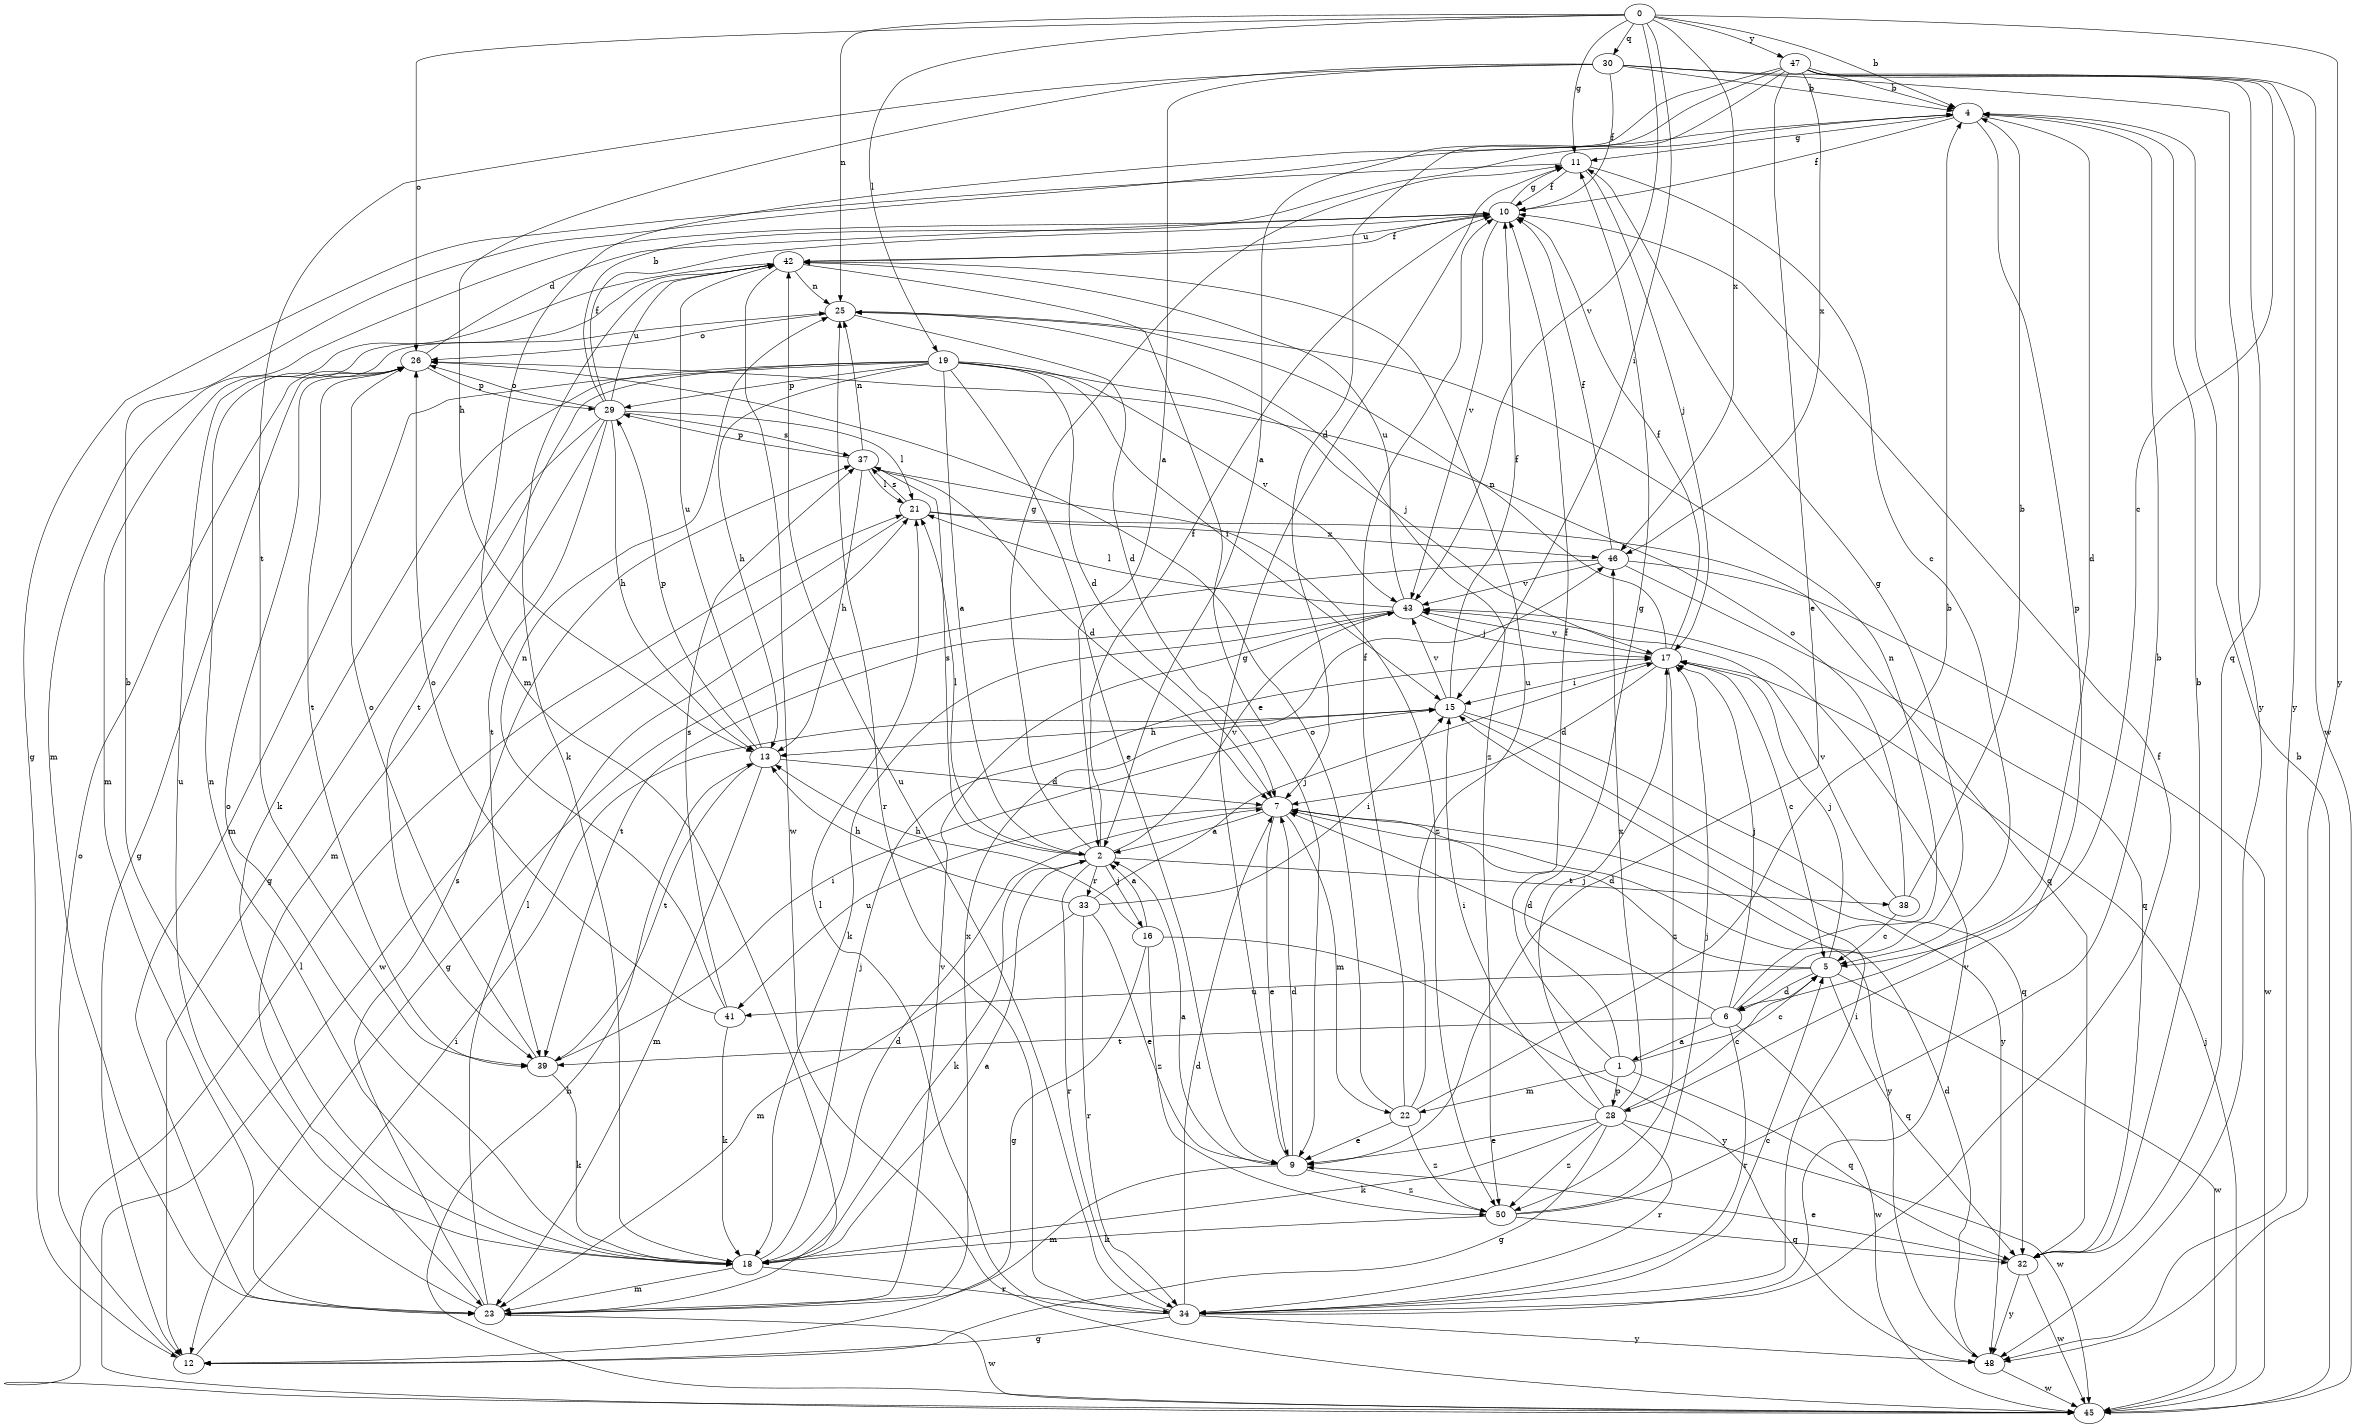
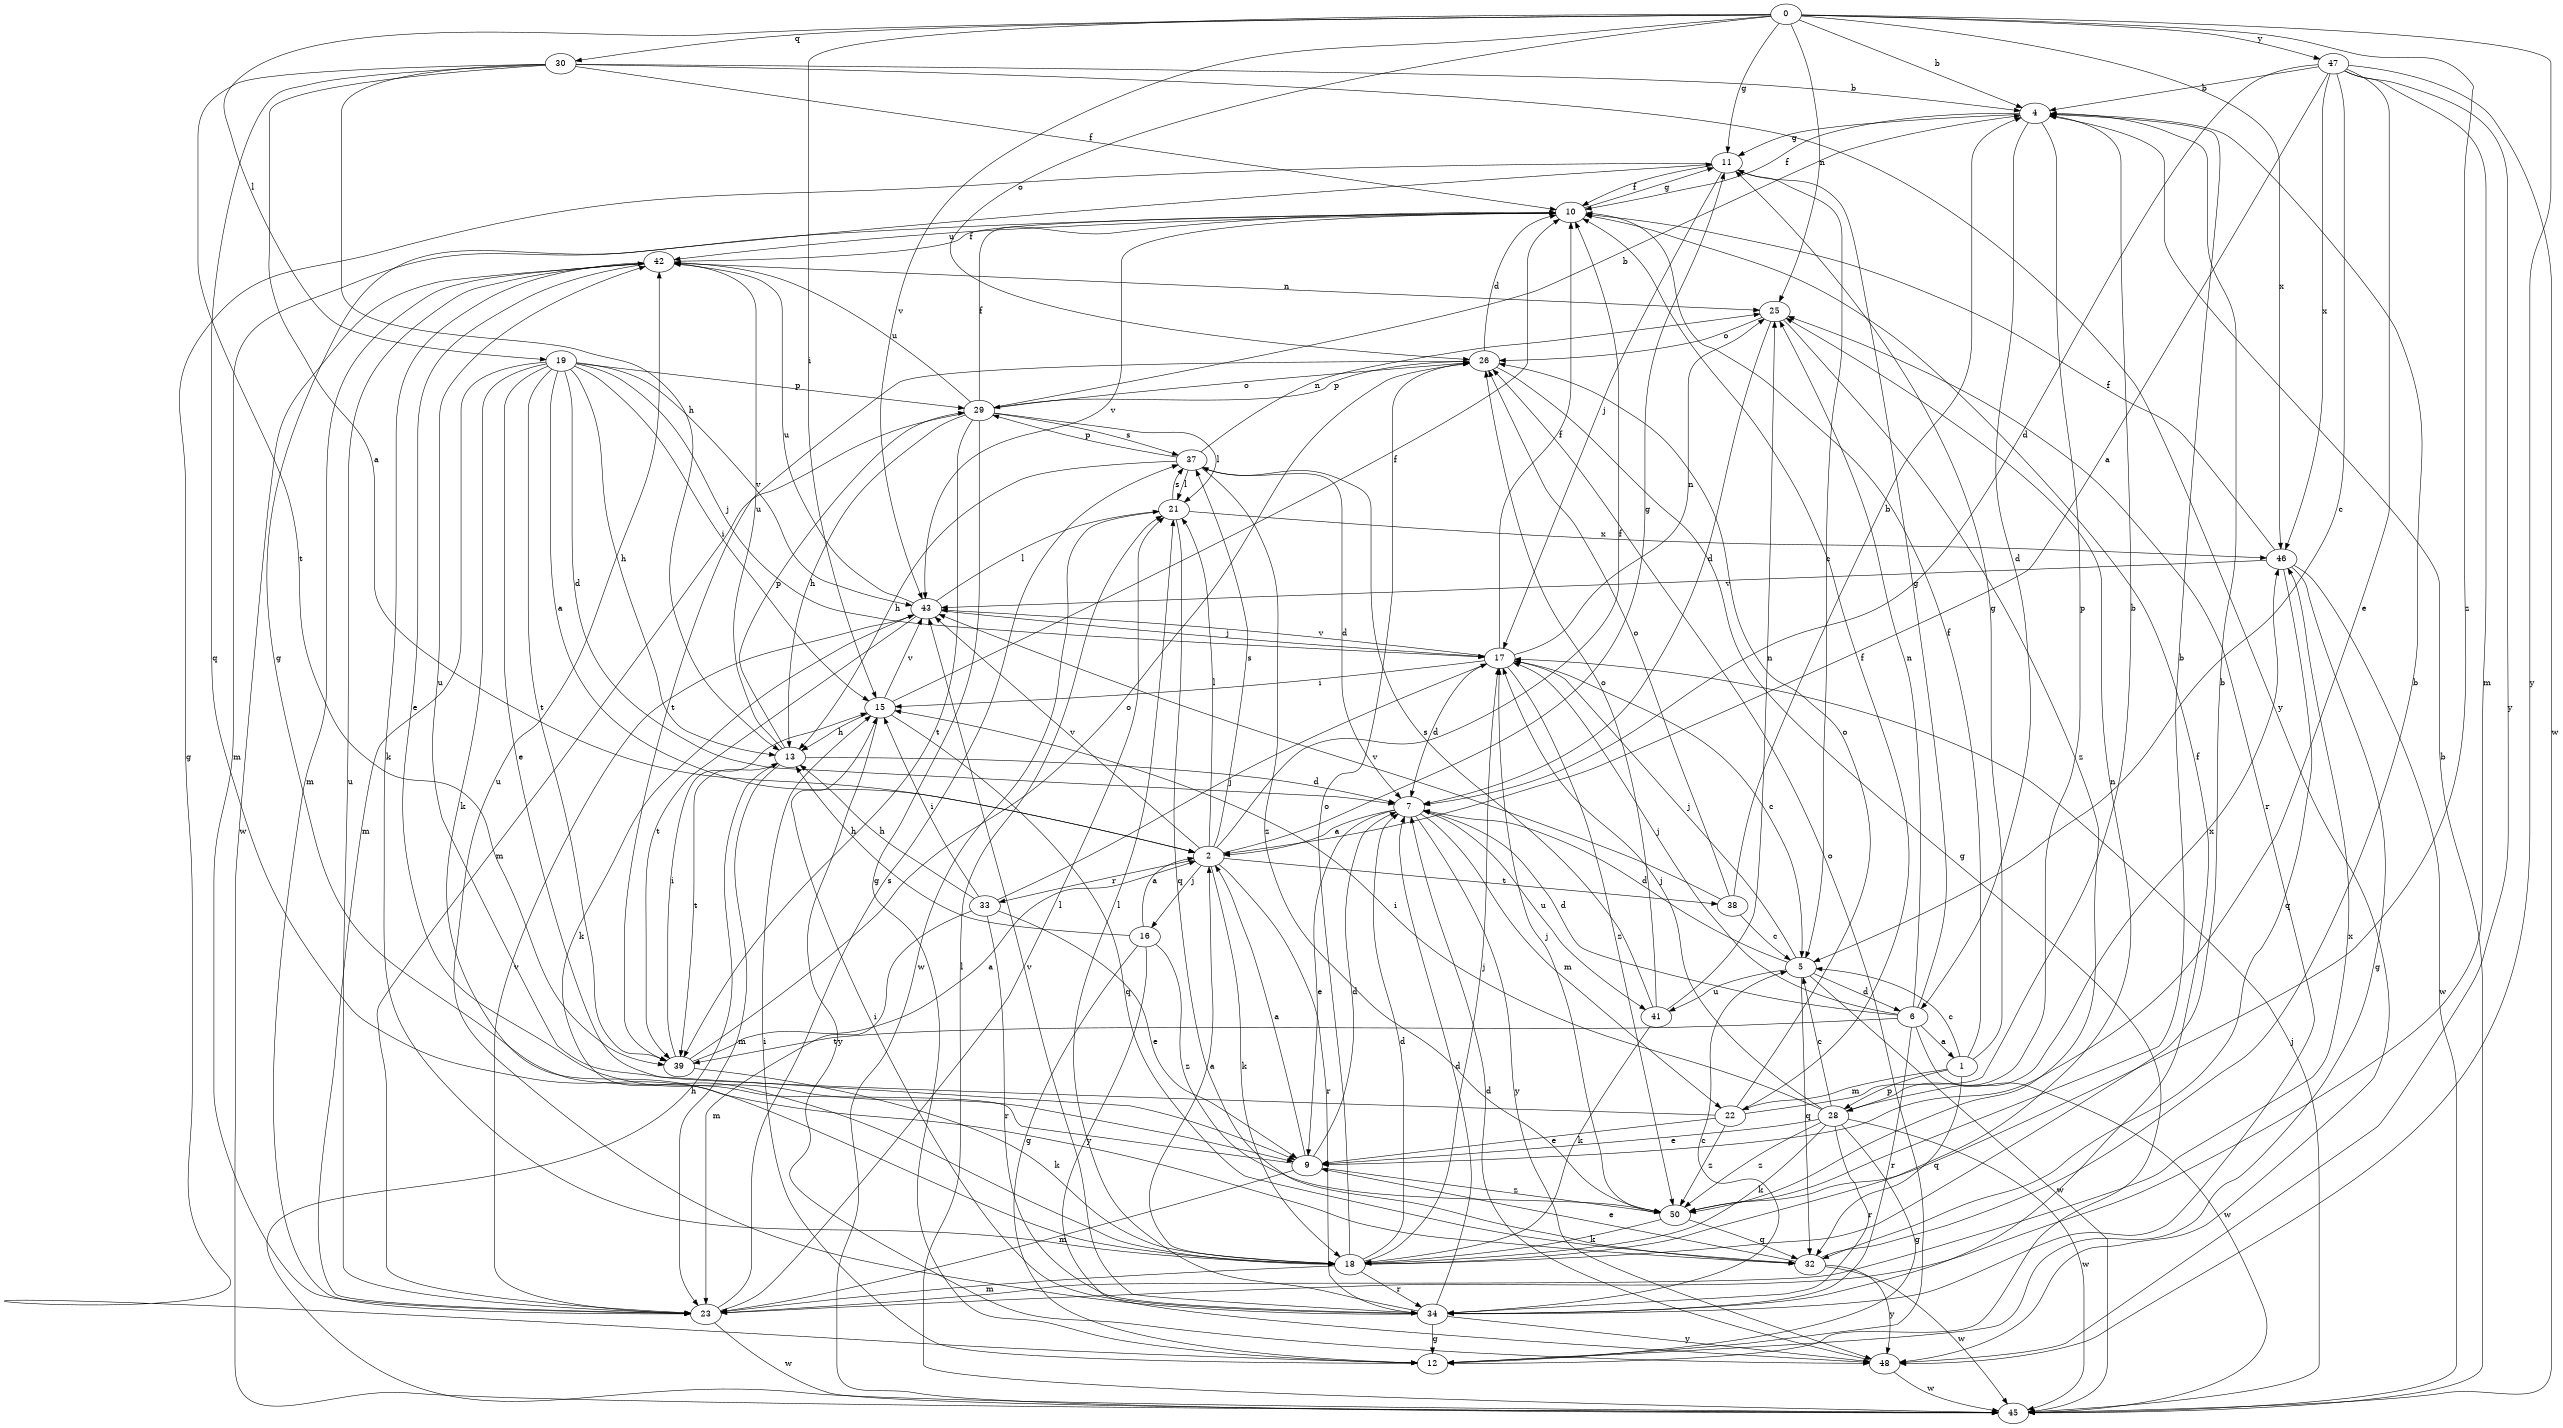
edge "0" -> "50": added, label "z"
edge "39" -> "2": added, label "a"
